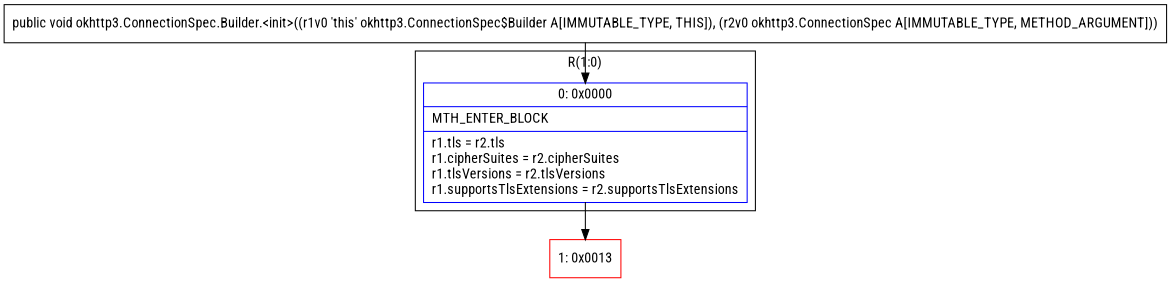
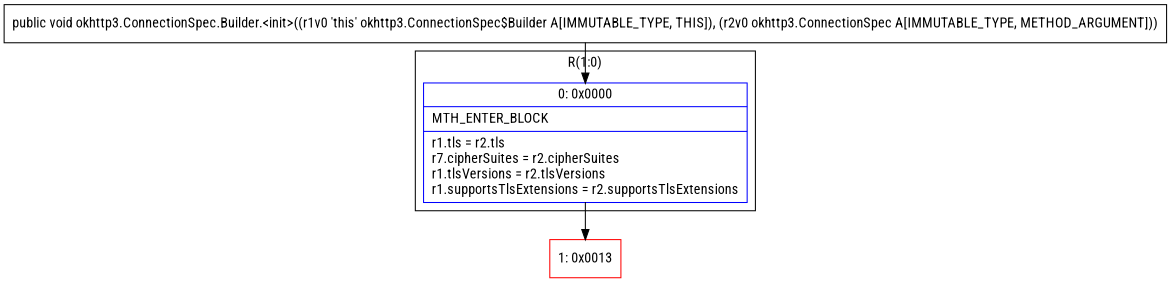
node "0: 0x0000": text "r1.cipherSuites = r2.cipherSuites" -> "r7.cipherSuites = r2.cipherSuites"
